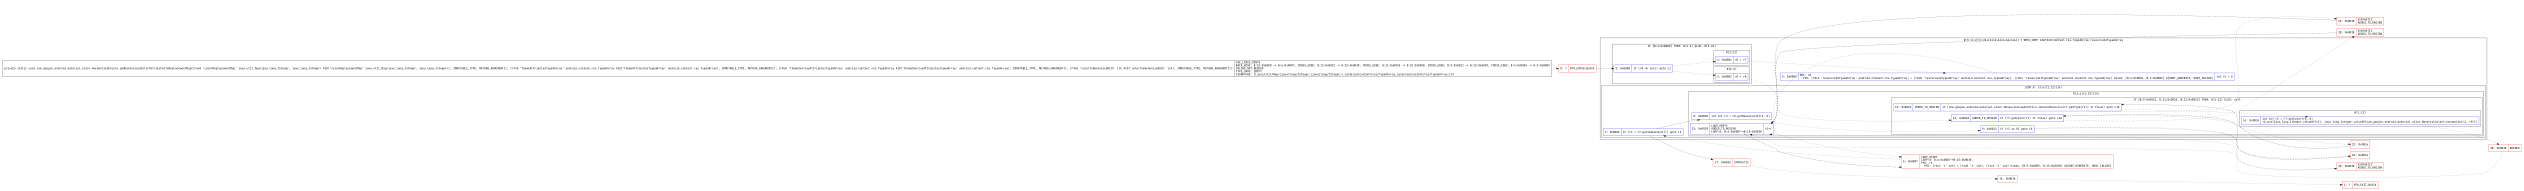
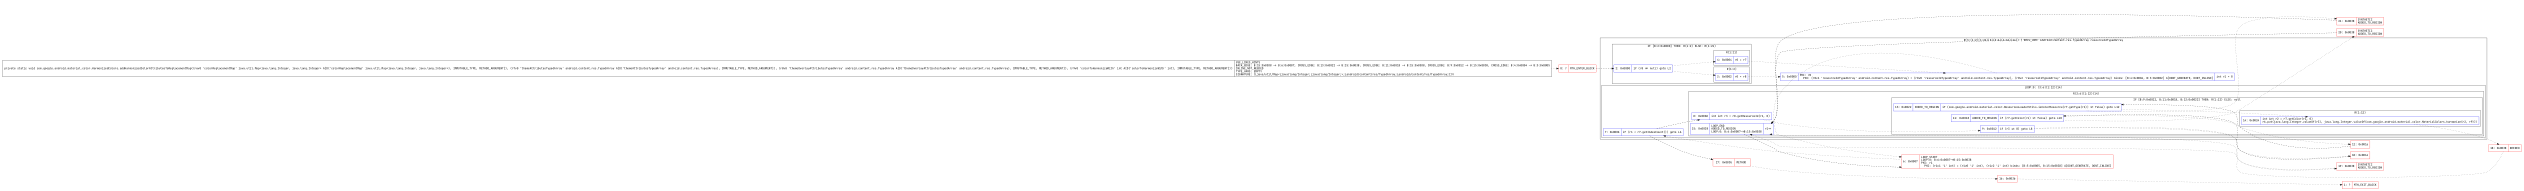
edge "3: 0x0002" -> "11: 0x0018": now "3: 0x0002" -> "5: 0x0005"
node "15: 0x0038": text "LOOP_EMPTY" -> "LOOP_END"
node "17: 0x003b": text "SYNTHETIC" -> "METHOD"
